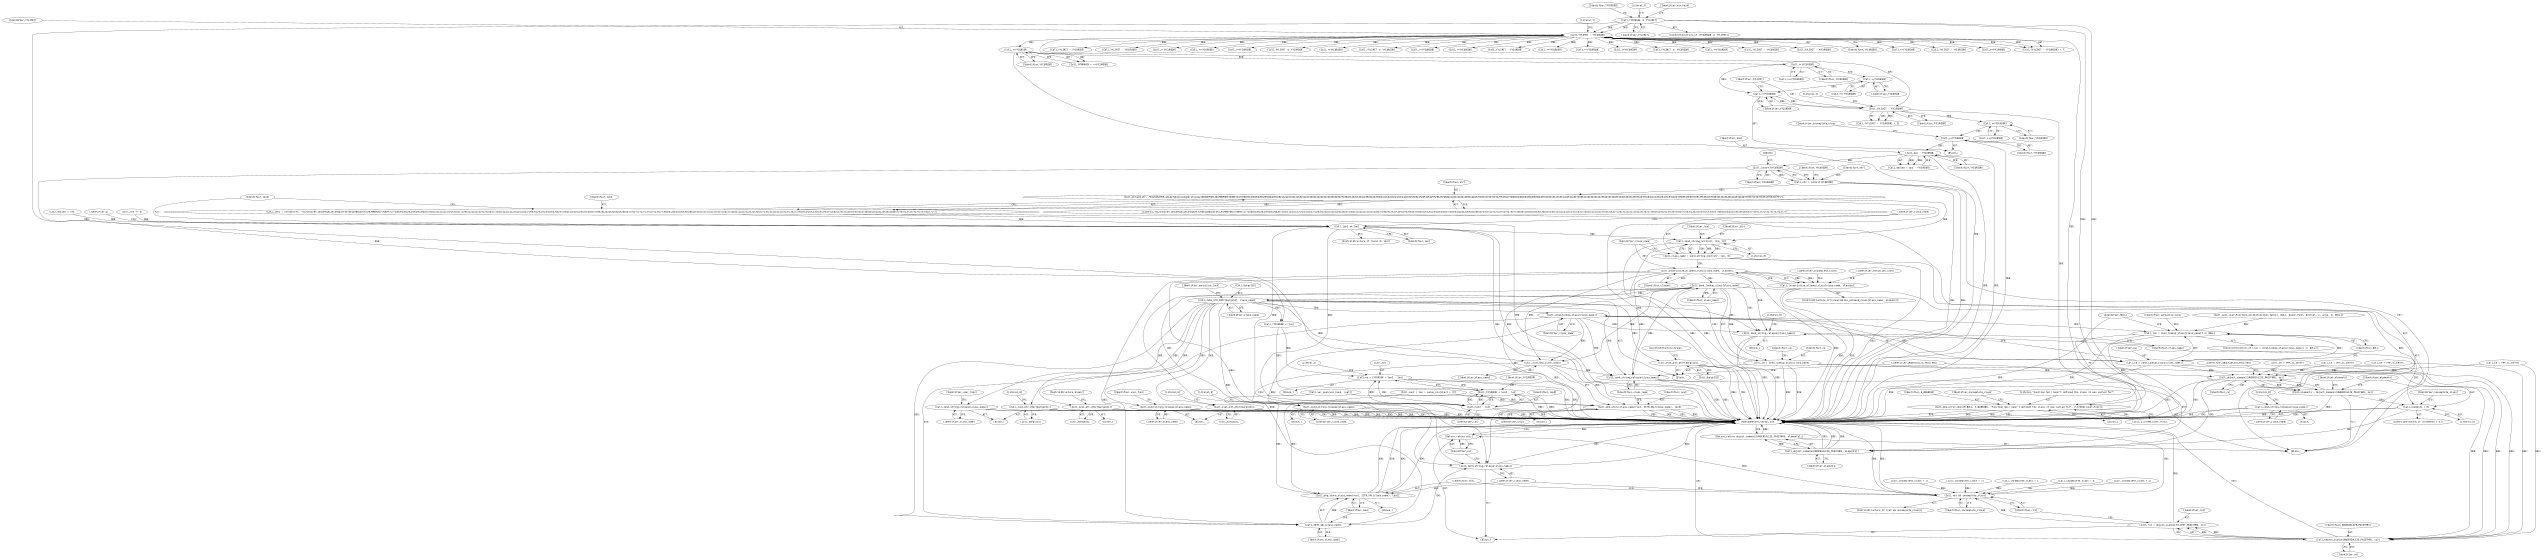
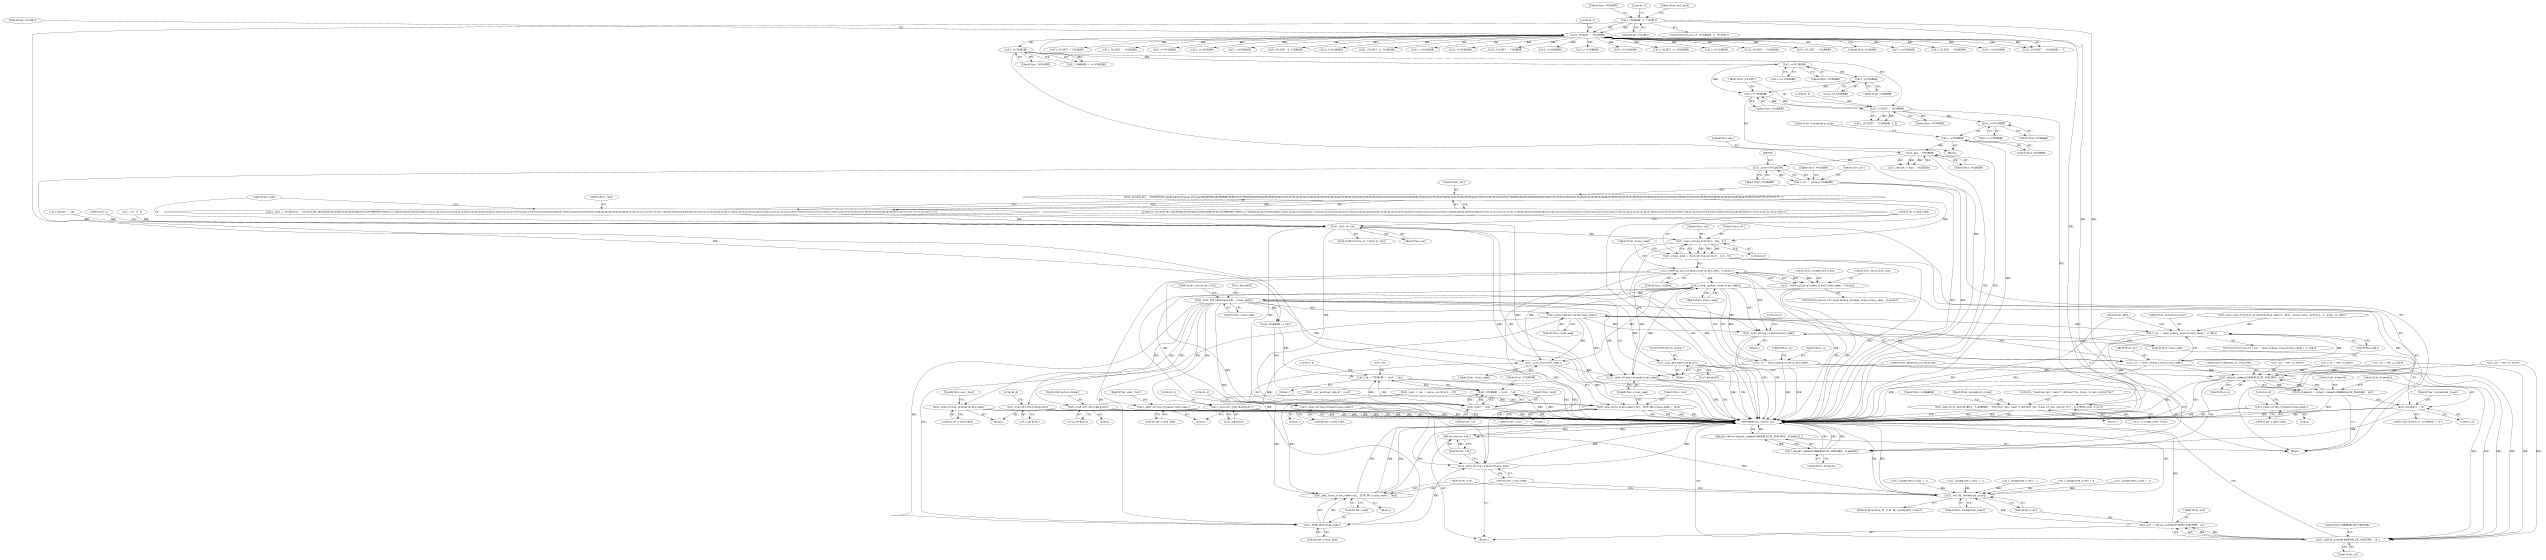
node "(Call,var_push(var_hash, rval))": label "(Call,var_push(var_hash, rval))" -> "(Call,var_push(var_docref, rval))"
